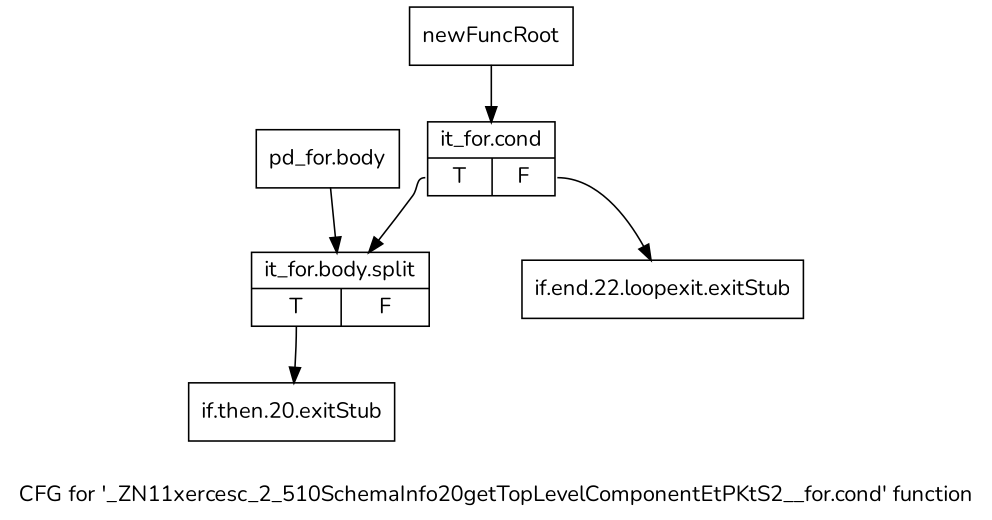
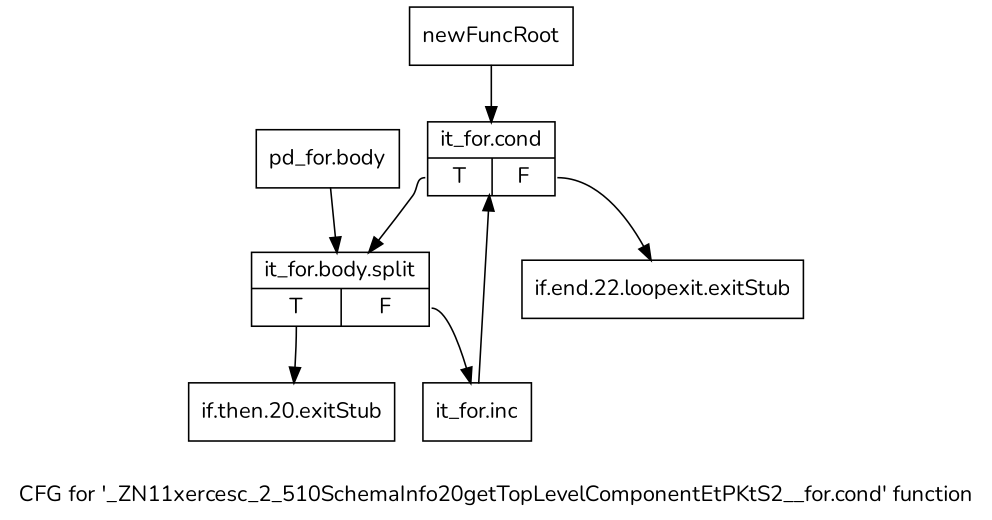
node "it_for.inc": added
